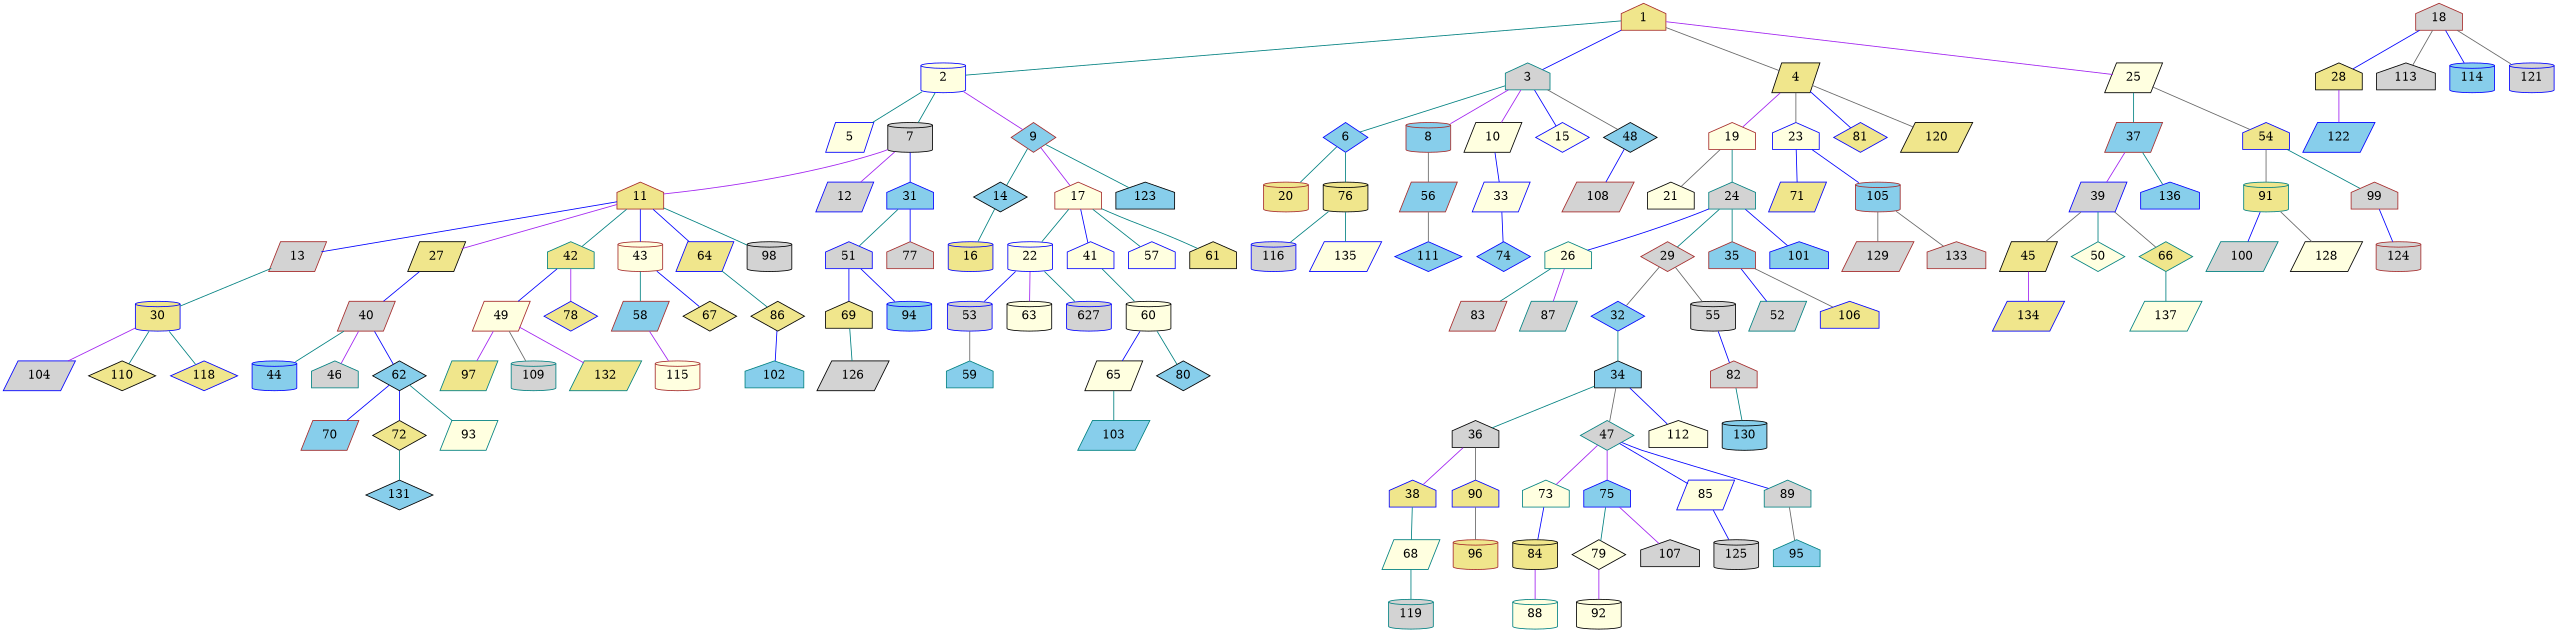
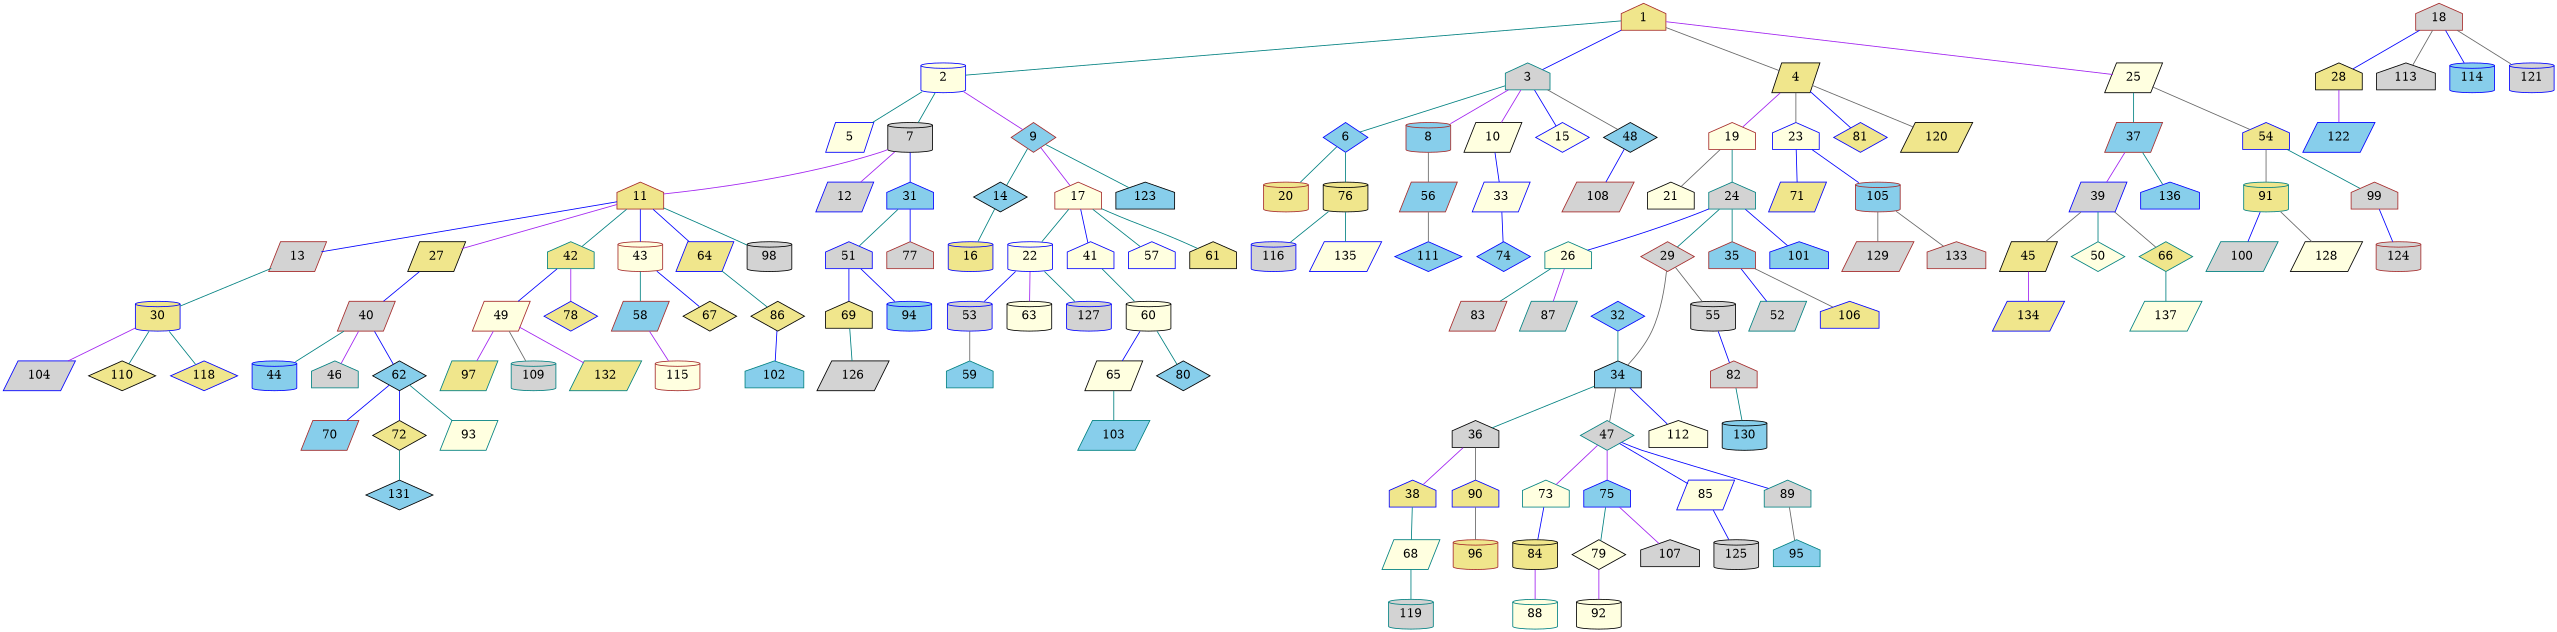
edge "29" -- "32": now "29" -- "34"
node "627": label "627" -> "127"
